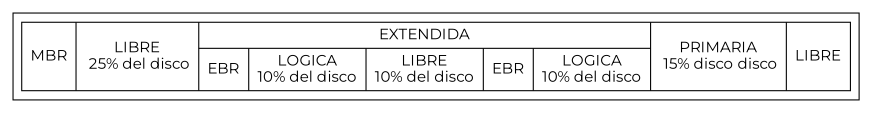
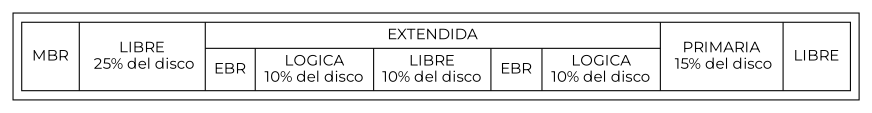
node "MBR": text "15% disco disco" -> "15% del disco"
